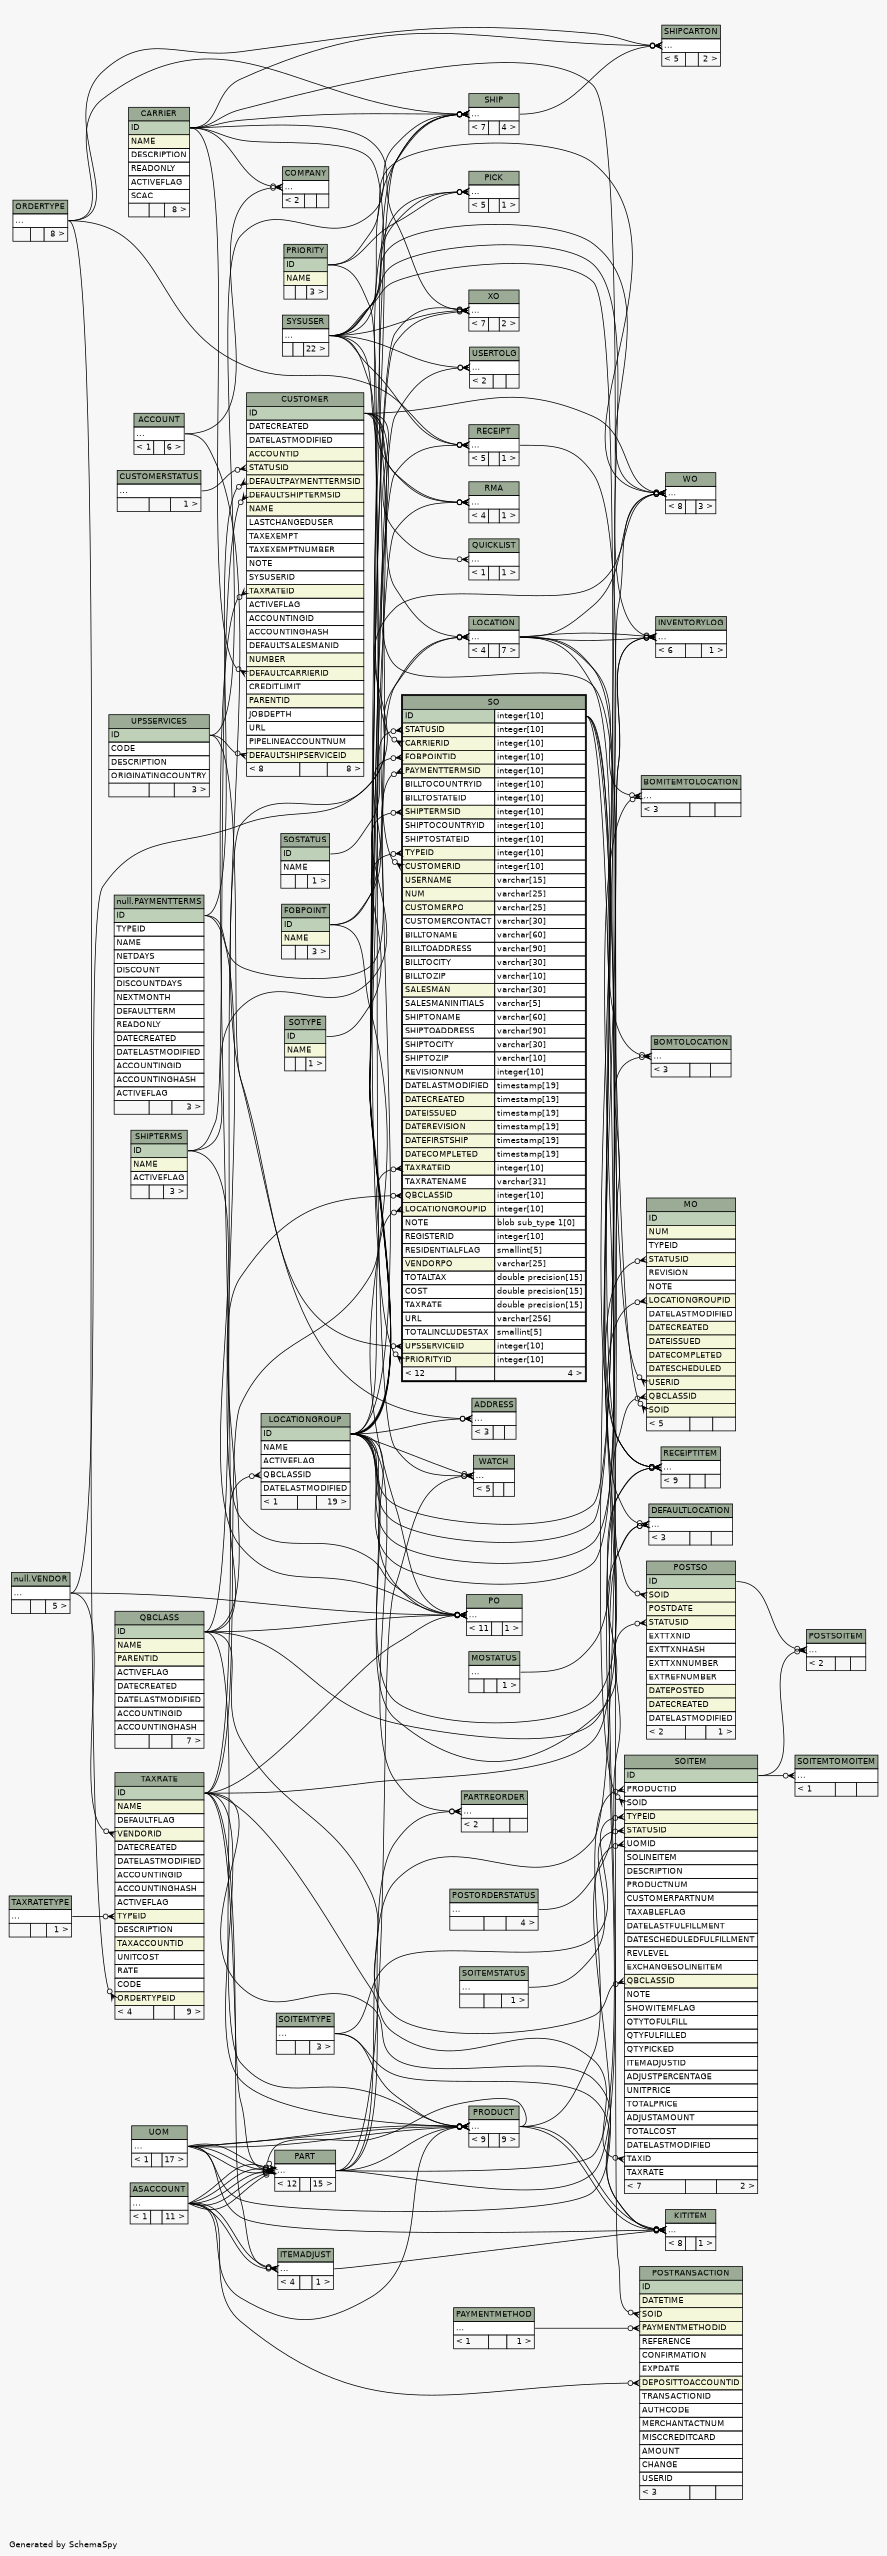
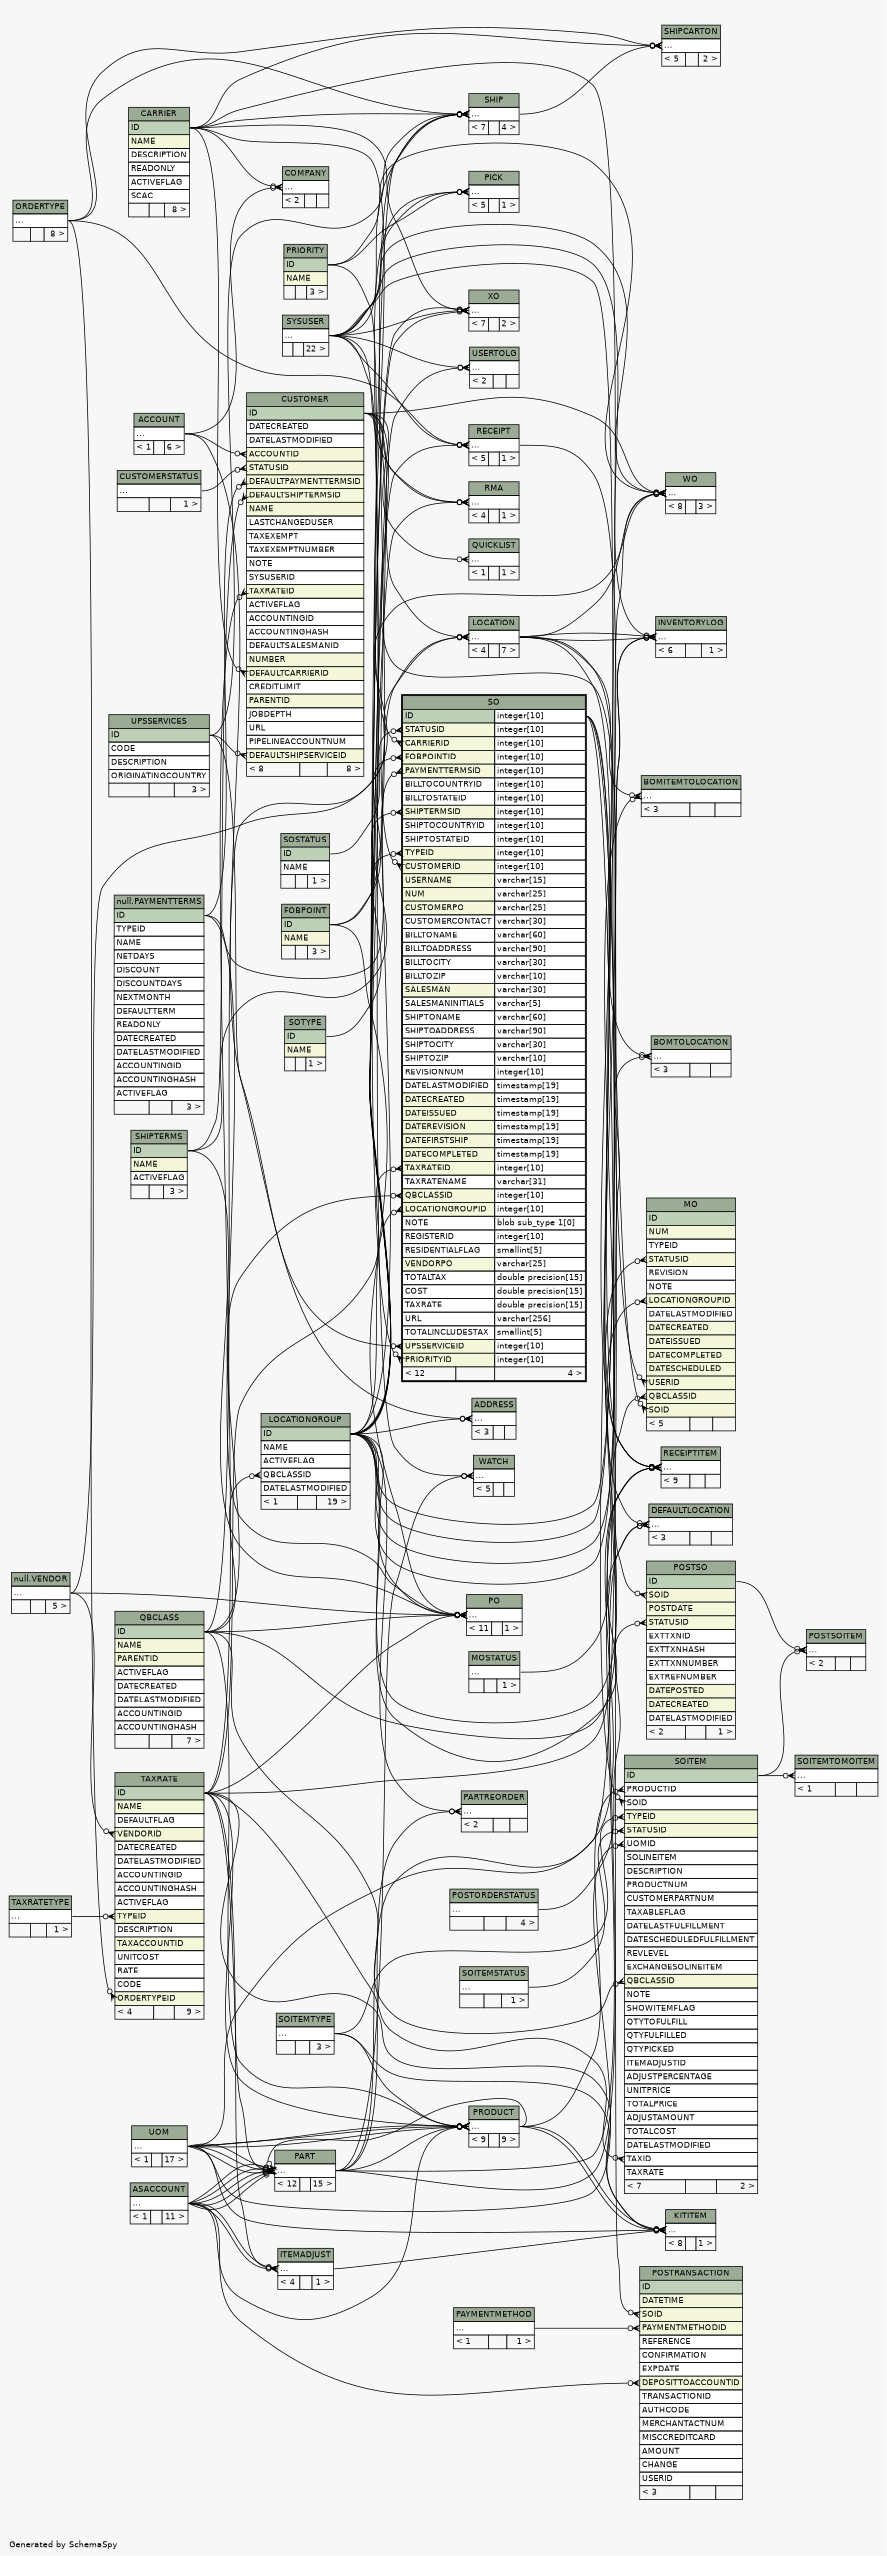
edge "ACCOUNT" -> "CUSTOMER": added
edge "LOCATIONGROUP" -> "WATCH": removed
edge "UOM" -> "RECEIPTITEM": added
